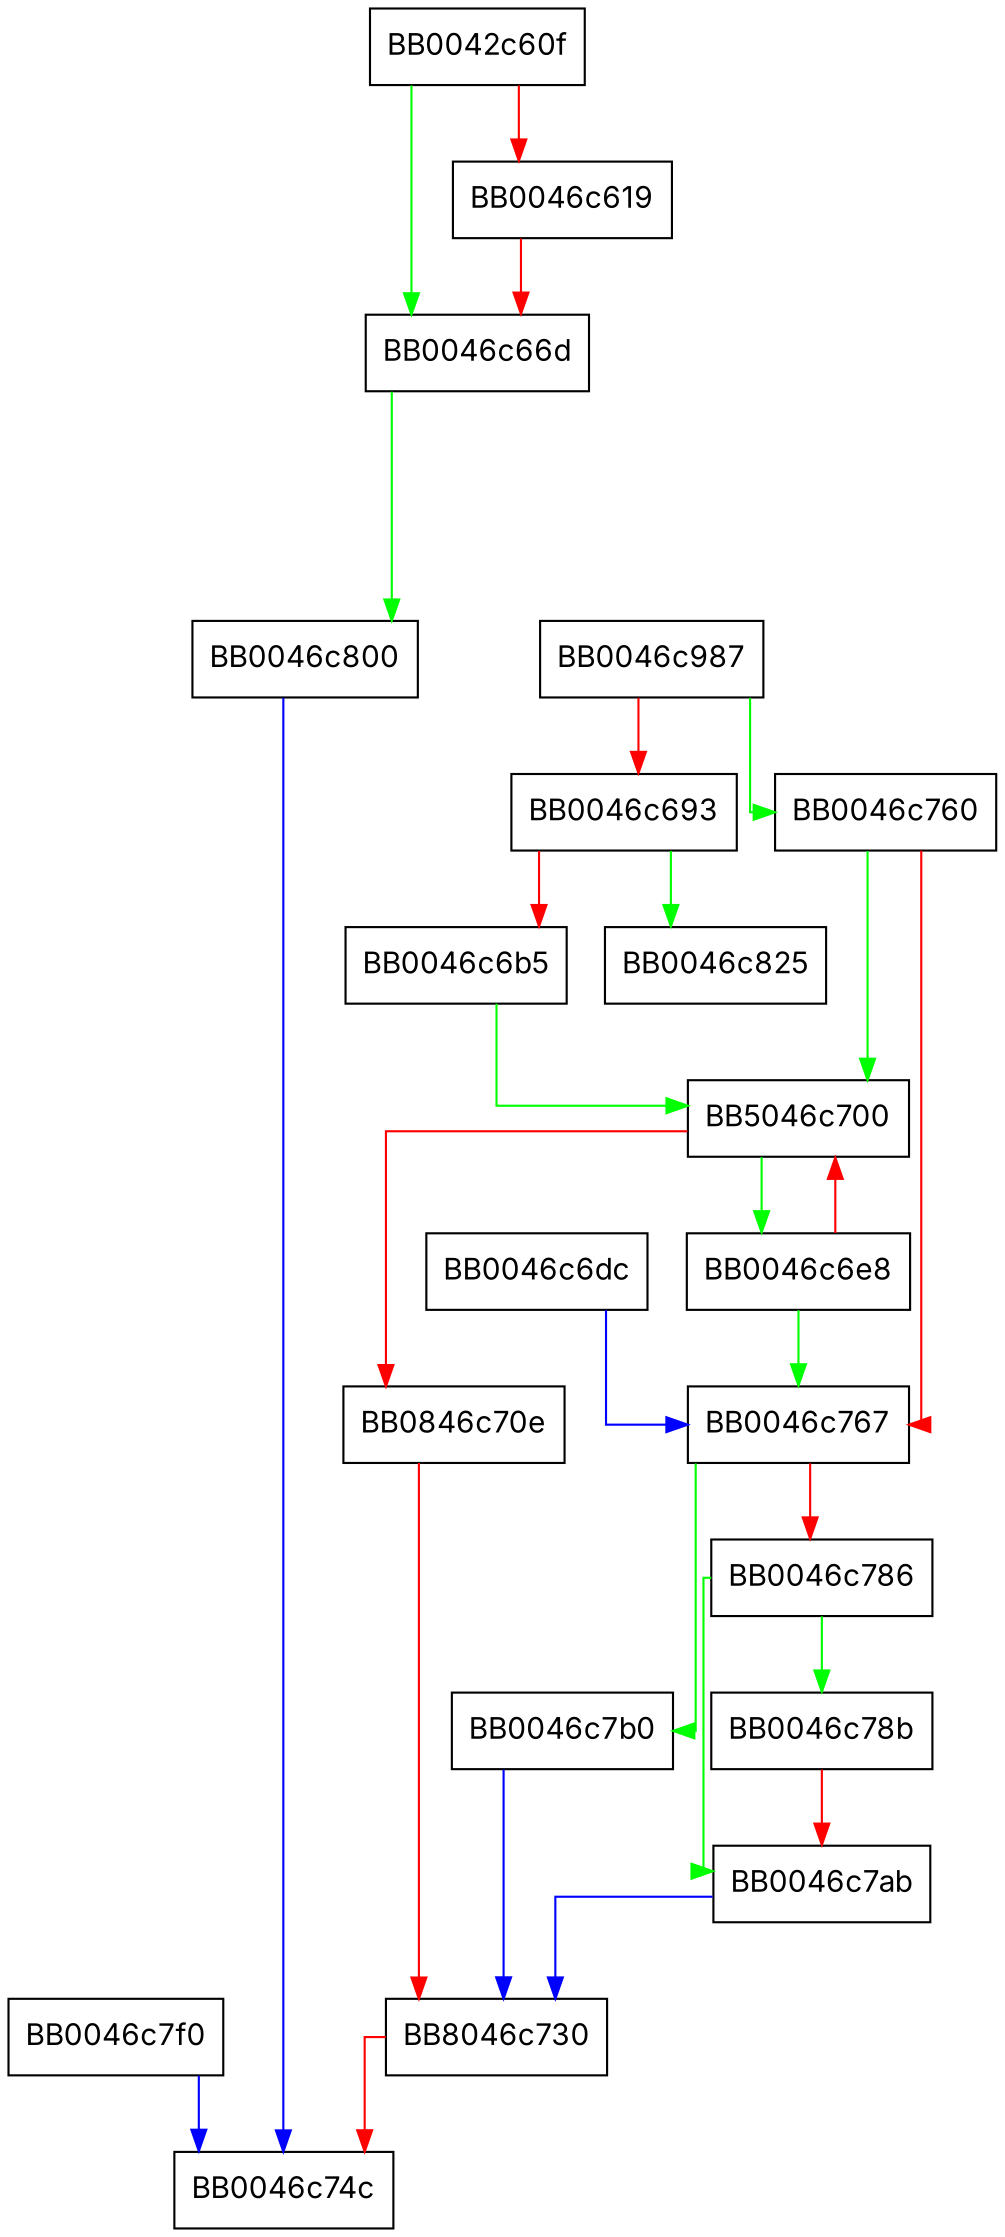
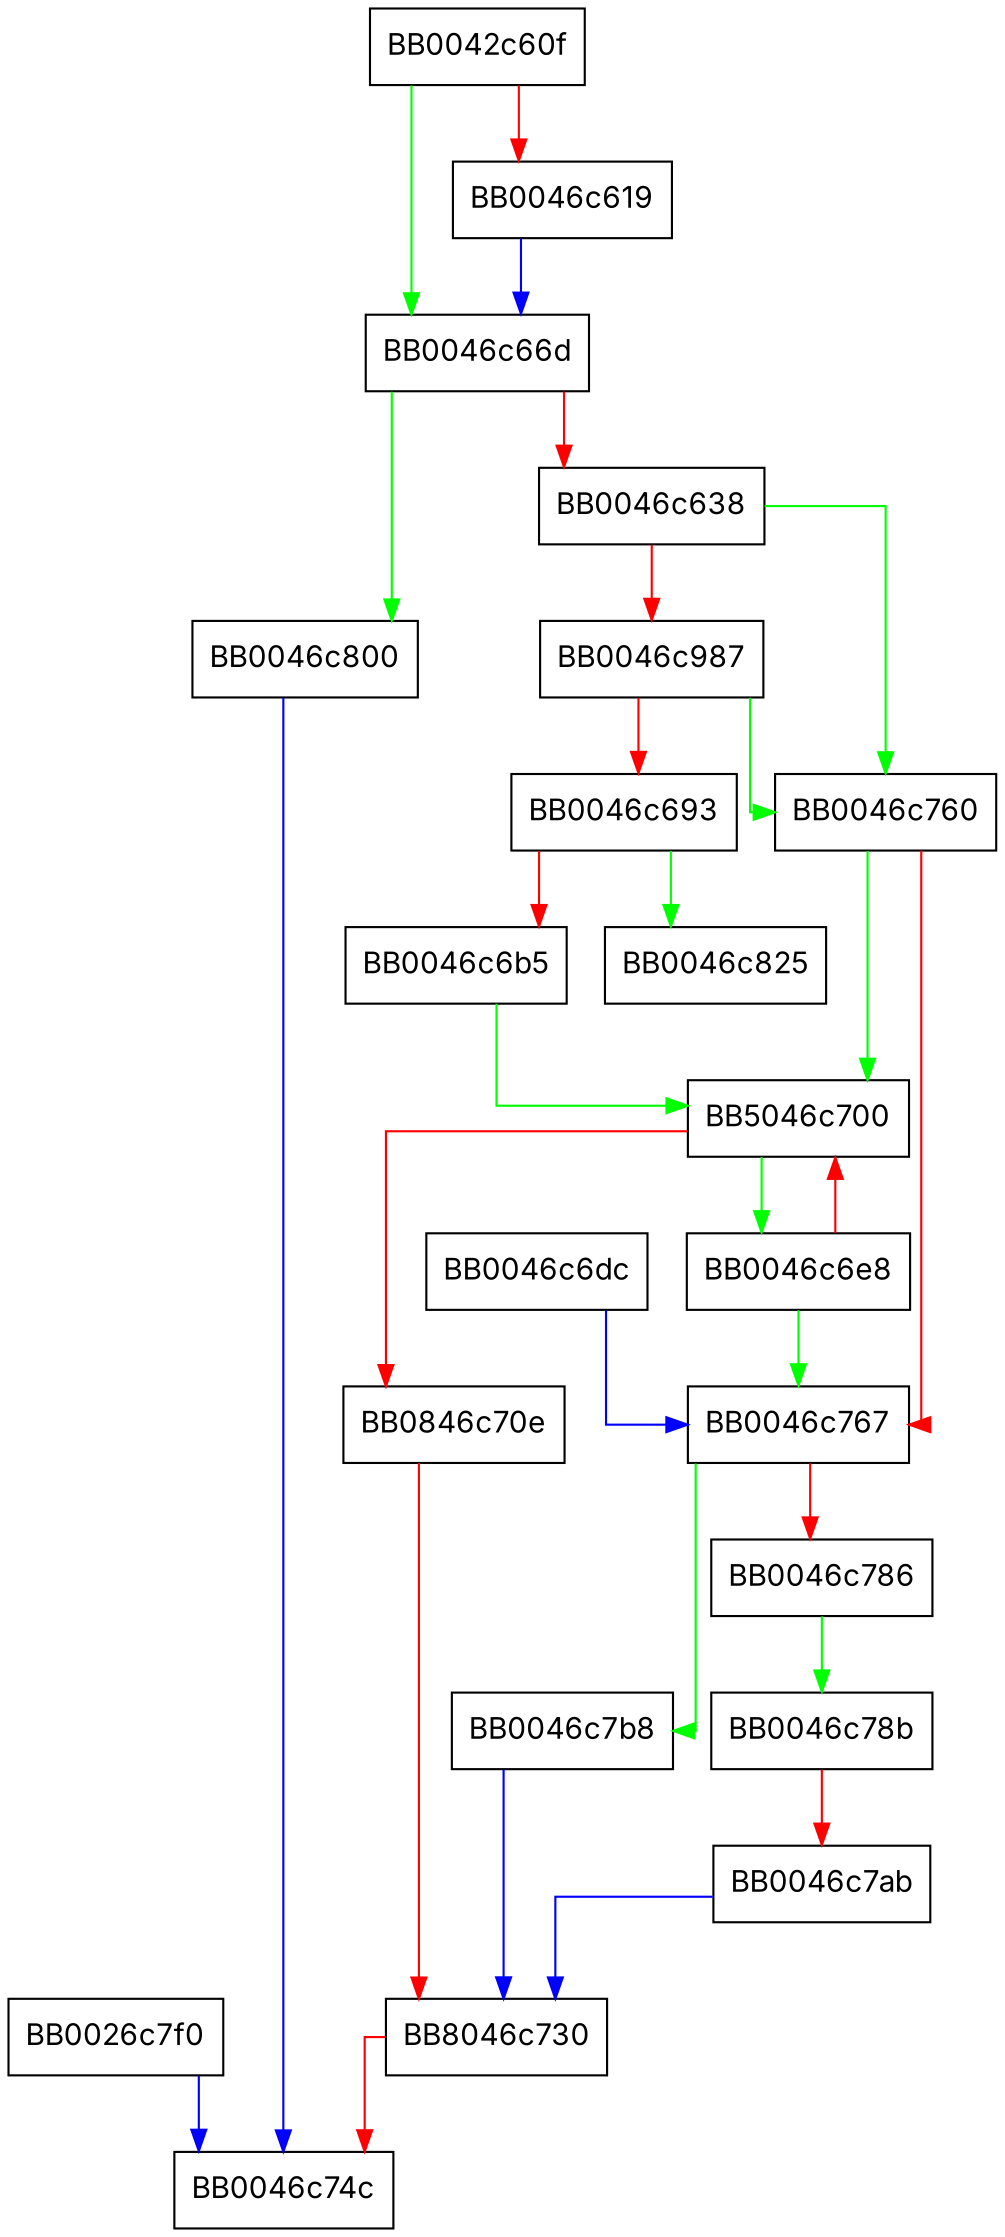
edge "BB0046c619" -> "BB0046c66d": color red -> blue
node "BB0046c638": added
node "BB0046c7b0": label "BB0046c7b0" -> "BB0046c7b8"
edge "BB0046c786" -> "BB0046c7ab": removed
node "BB0046c7f0": label "BB0046c7f0" -> "BB0026c7f0"
